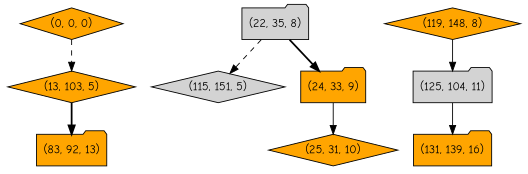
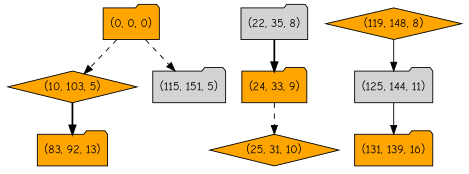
node "(0, 0, 0)": shape diamond -> folder
edge "(22, 35, 8)" -> "(115, 151, 5)": now "(0, 0, 0)" -> "(115, 151, 5)"
node "(13, 103, 5)": label "(13, 103, 5)" -> "(10, 103, 5)"
node "(115, 151, 5)": shape diamond -> folder
node "(125, 104, 11)": label "(125, 104, 11)" -> "(125, 144, 11)"
edge "(24, 33, 9)" -> "(25, 31, 10)": style solid -> dashed
